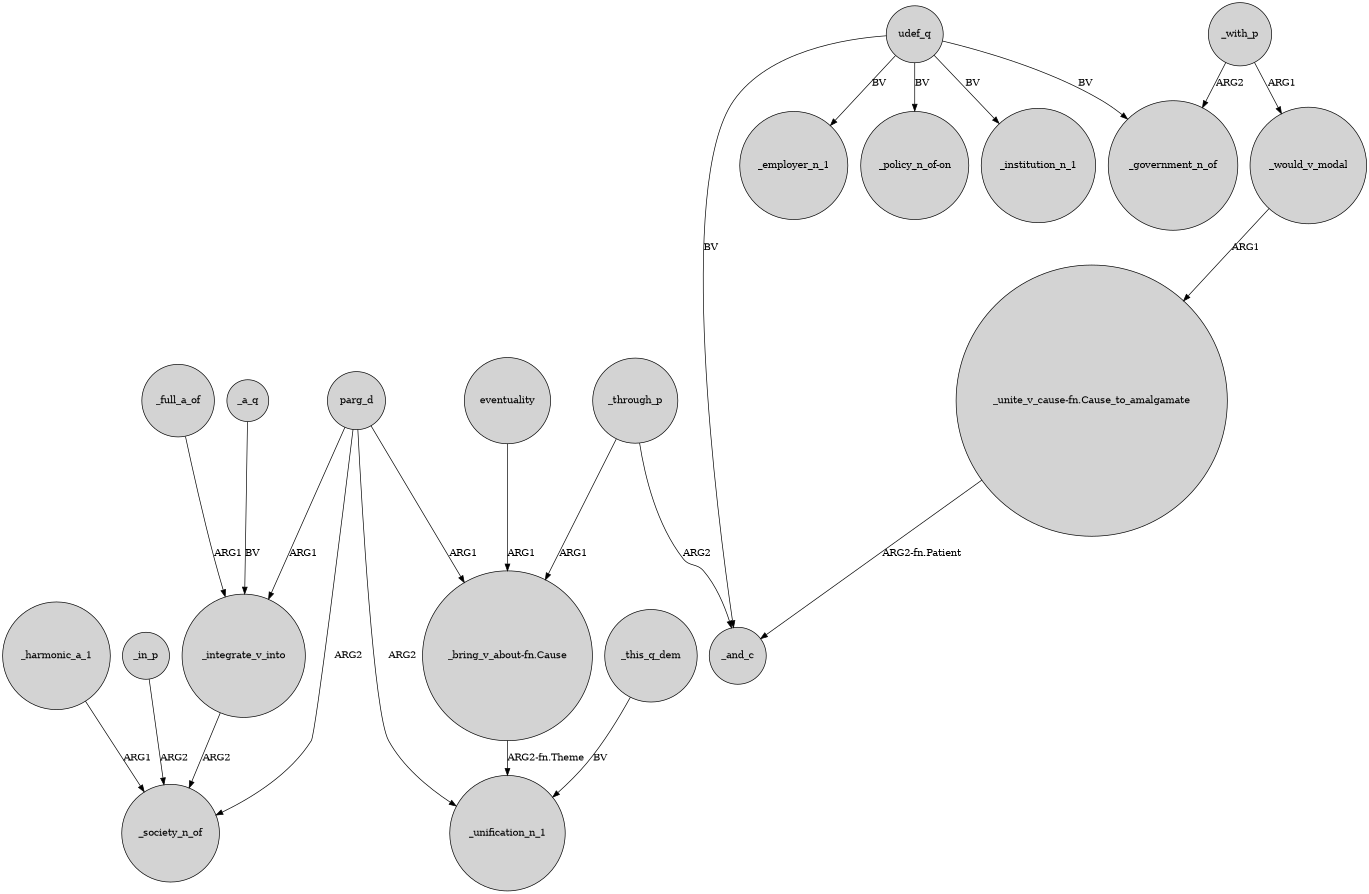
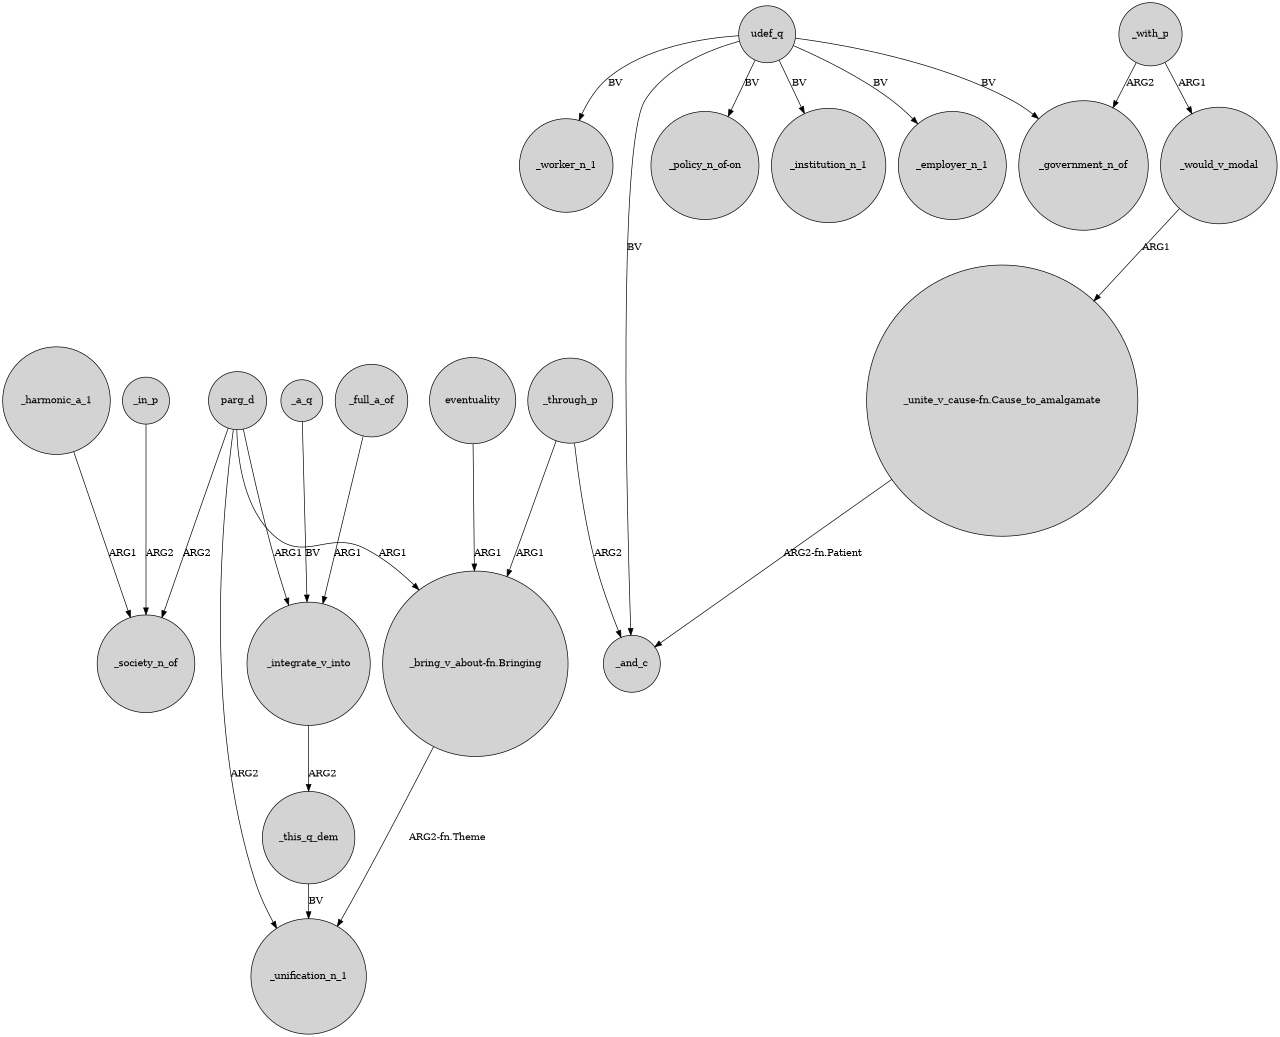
node "_worker_n_1": added
node "_bring_v_about-fn.Cause": label "_bring_v_about-fn.Cause" -> "_bring_v_about-fn.Bringing"
edge "_integrate_v_into" -> "_society_n_of": now "_integrate_v_into" -> "_this_q_dem"
